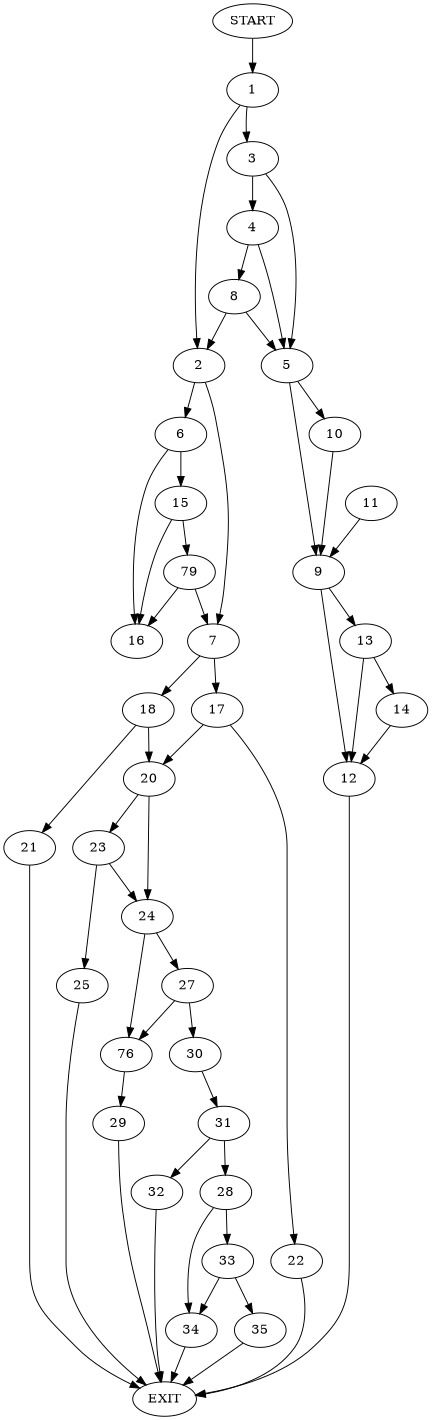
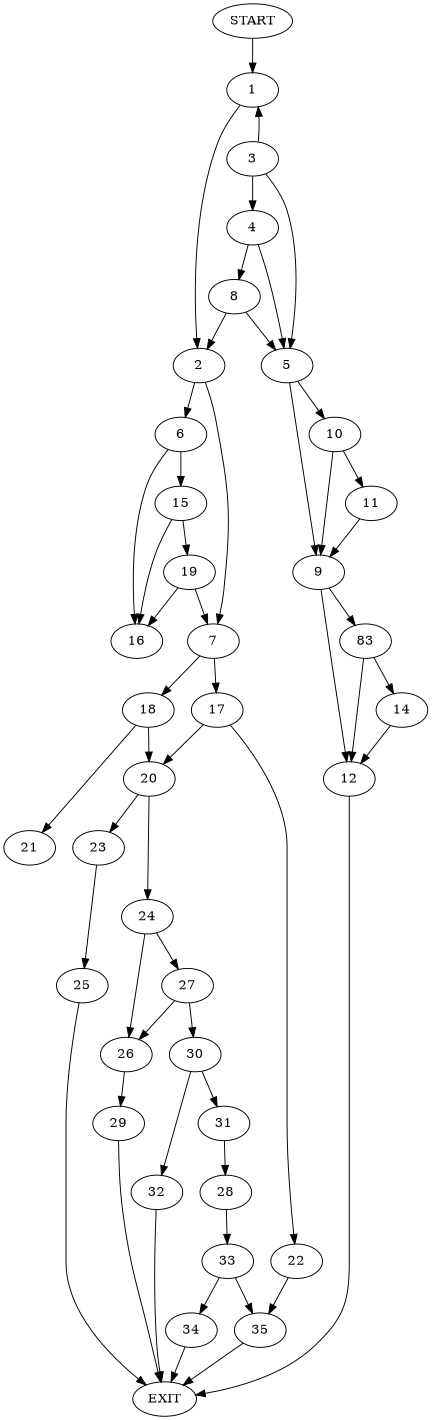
edge "1" -> "3": reversed
edge "10" -> "11": added
node "79": label "79" -> "19"
node "13": label "13" -> "83"
edge "23" -> "24": removed
node "76": label "76" -> "26"
edge "21" -> "EXIT": removed
edge "31" -> "32": now "30" -> "32"
edge "28" -> "34": removed
edge "22" -> "EXIT": now "22" -> "35"
